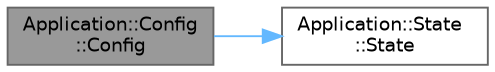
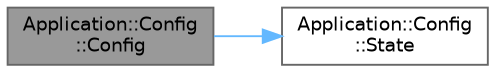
node "Application::State ::State": label "Application::State ::State" -> "Application::Config ::State"
